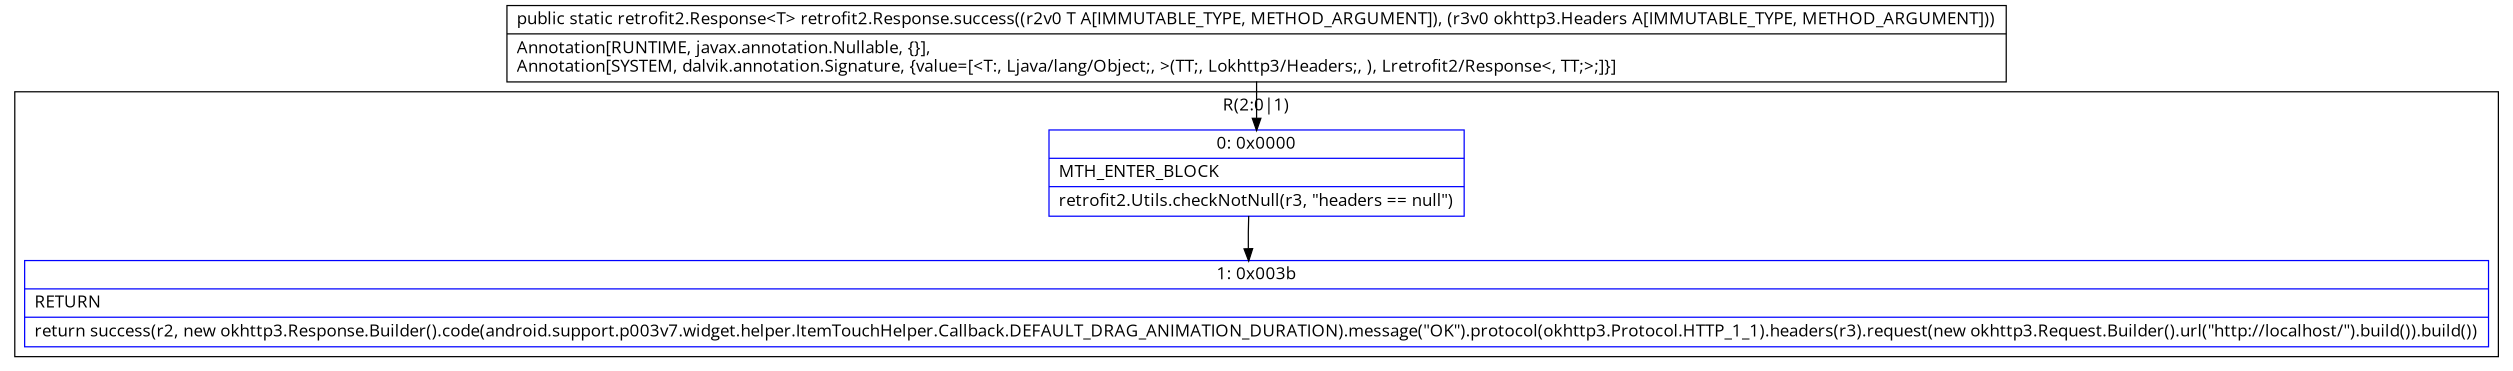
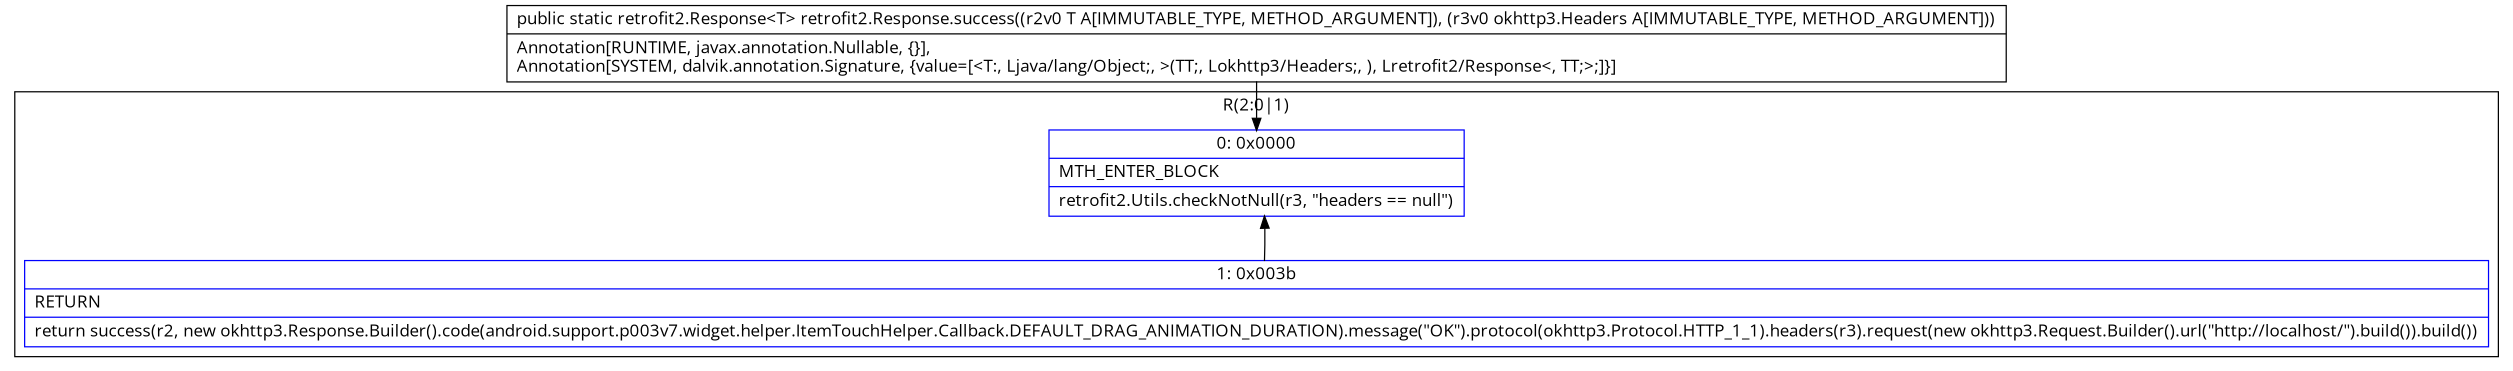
edge "0: 0x0000" -> "1: 0x003b": reversed
